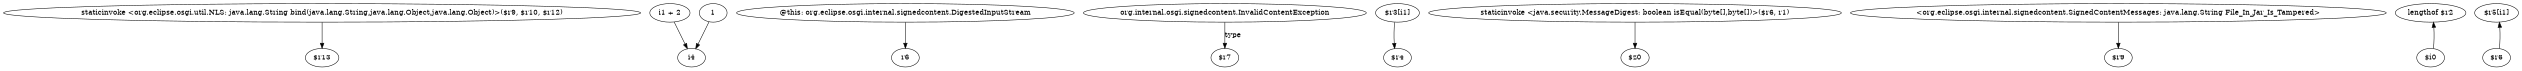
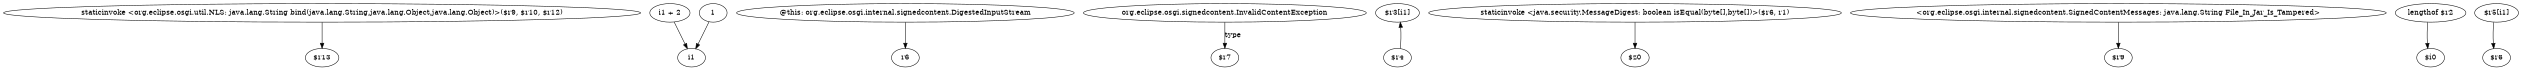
node "org.internal.osgi.signedcontent.InvalidContentException": label "org.internal.osgi.signedcontent.InvalidContentException" -> "org.eclipse.osgi.signedcontent.InvalidContentException"
edge "$r3[i1]" -> "$r4": reversed
edge "$i0" -> "lengthof $r2": reversed
edge "$r6" -> "$r5[i1]": reversed
node "i4": label "i4" -> "i1"
